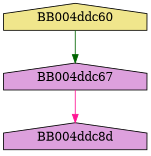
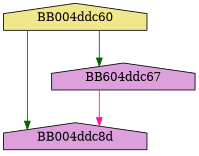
edge "BB004ddc60" -> "BB004ddc8d": added
node "BB004ddc67": label "BB004ddc67" -> "BB604ddc67"
